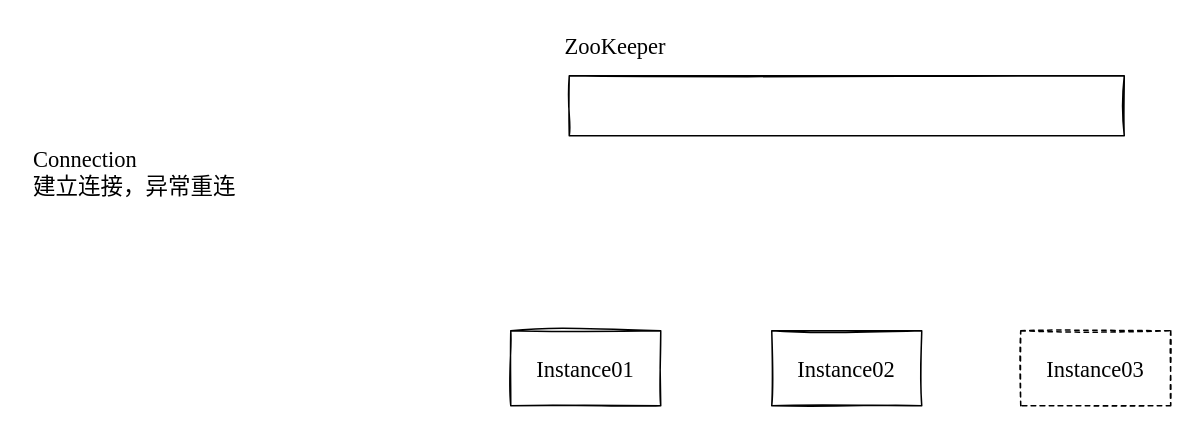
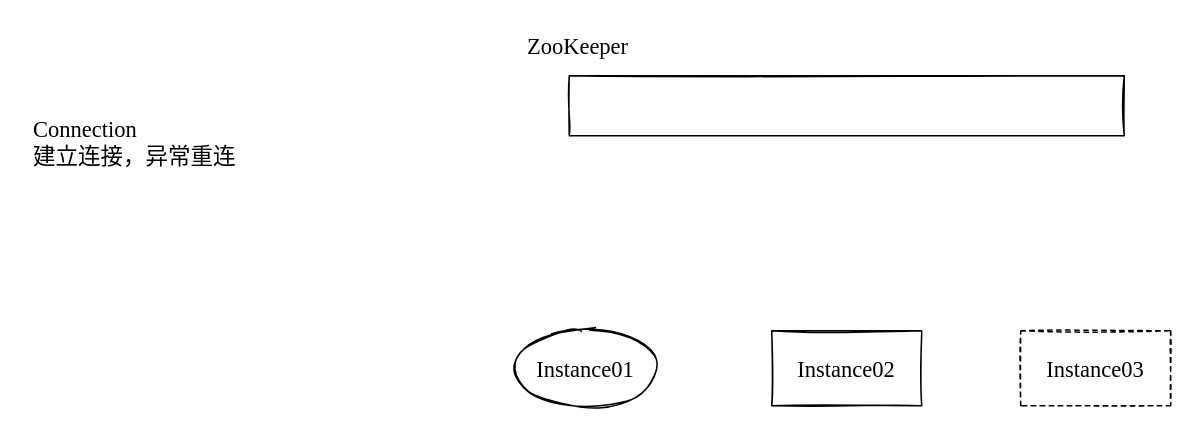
node "ZooKeeper": moved (616, 46) -> (578, 46)
node "Connection 建立连接，异常重连": moved (188, 166) -> (188, 136)
node "Instance01": shape rectangle -> ellipse
